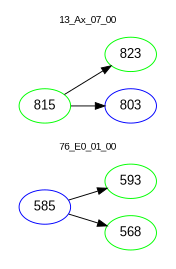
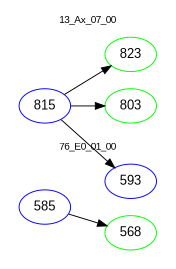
node "815": color green -> blue
node "803": color blue -> green
node "593": color green -> blue
edge "585" -> "593": now "815" -> "593"
